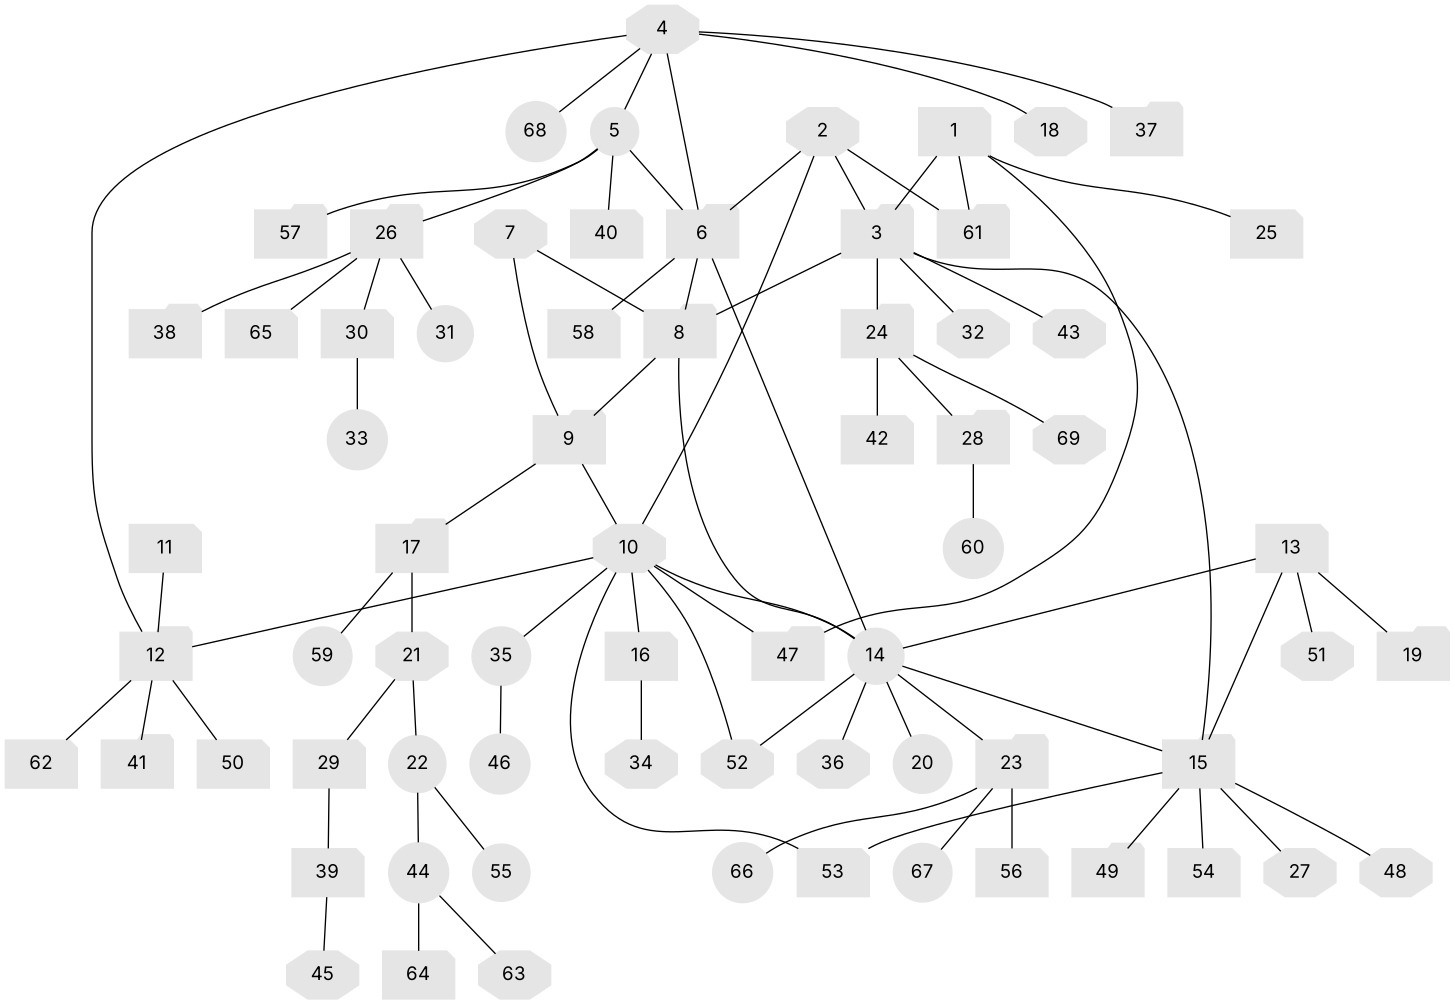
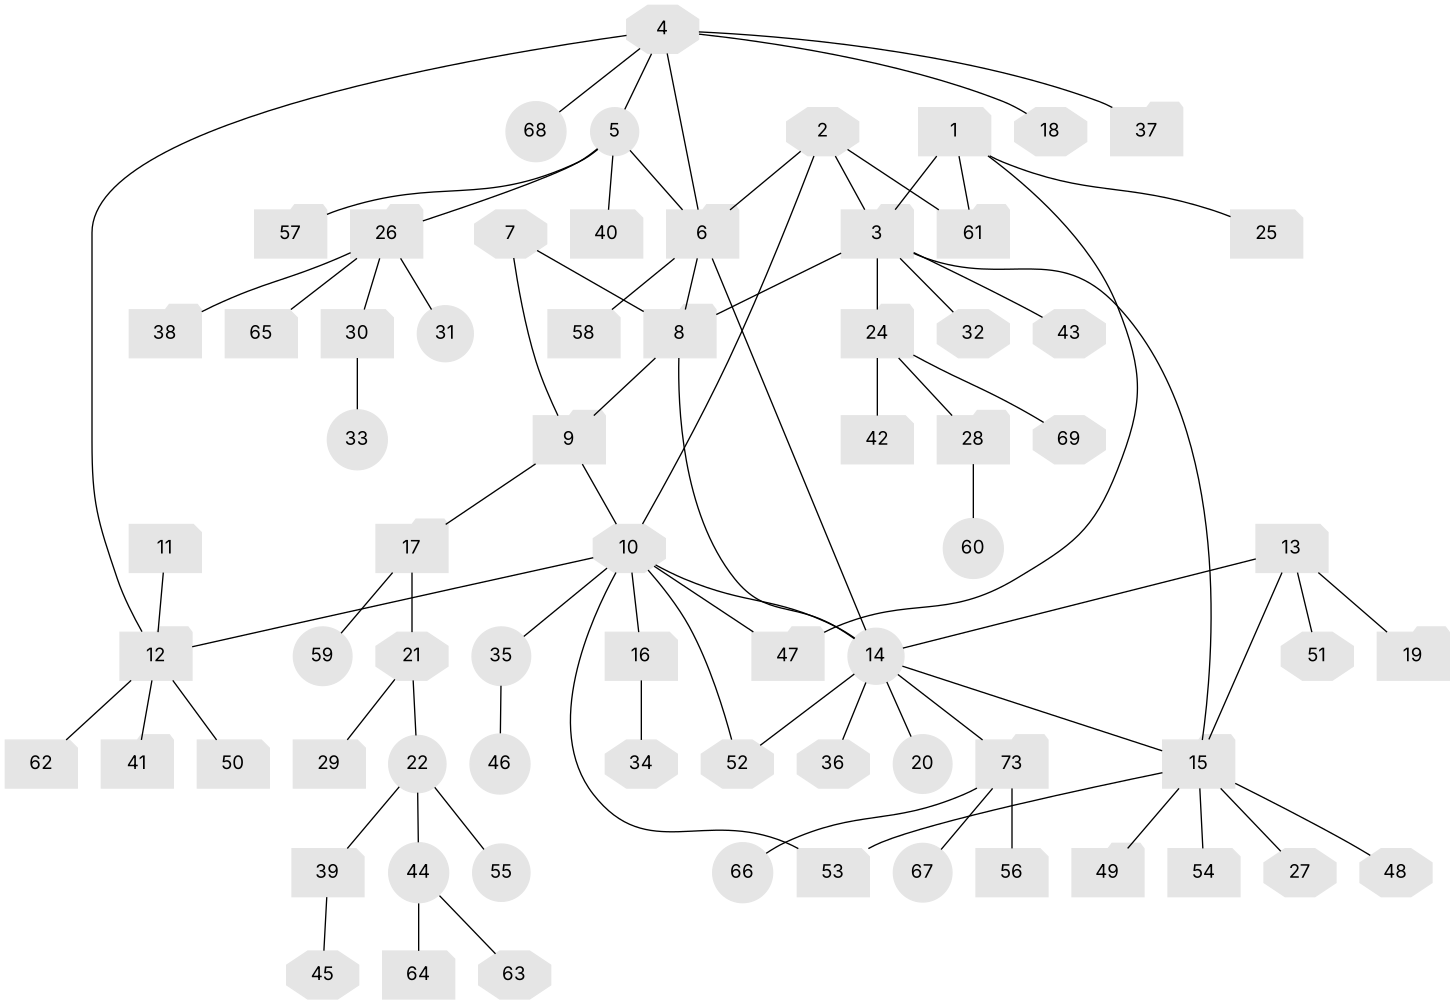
node "23": label "23" -> "73"
edge "29" -- "39": now "22" -- "39"
